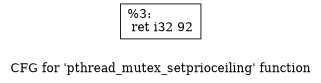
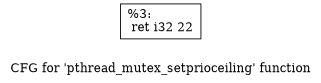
node "%3:": text "ret i32 92" -> "ret i32 22"
